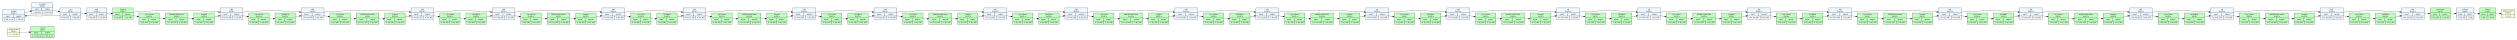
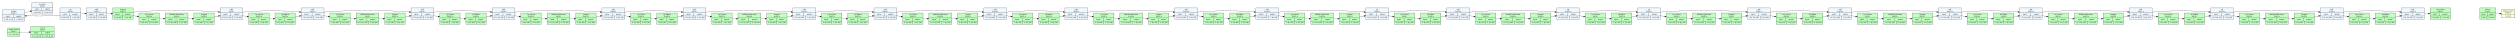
edge "permute" -> "cat": removed
node "__getitem__": removed
node "input-tensor": fillcolor lightyellow -> darkseagreen1
